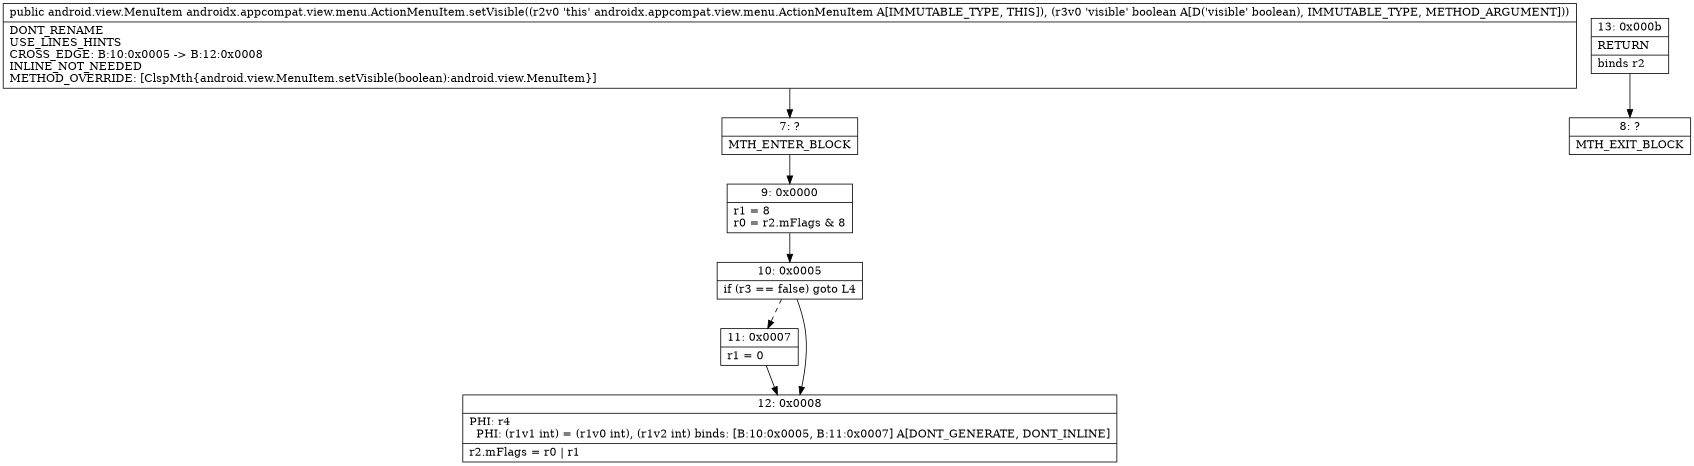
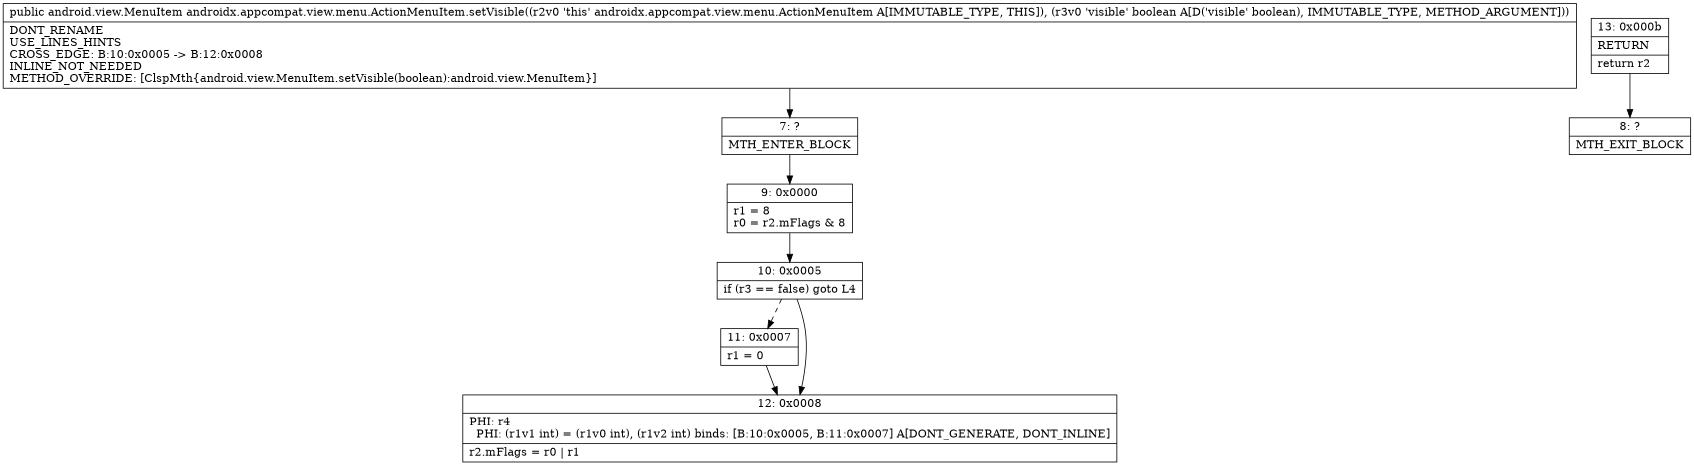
node "13: 0x000b": text "binds r2" -> "return r2"
